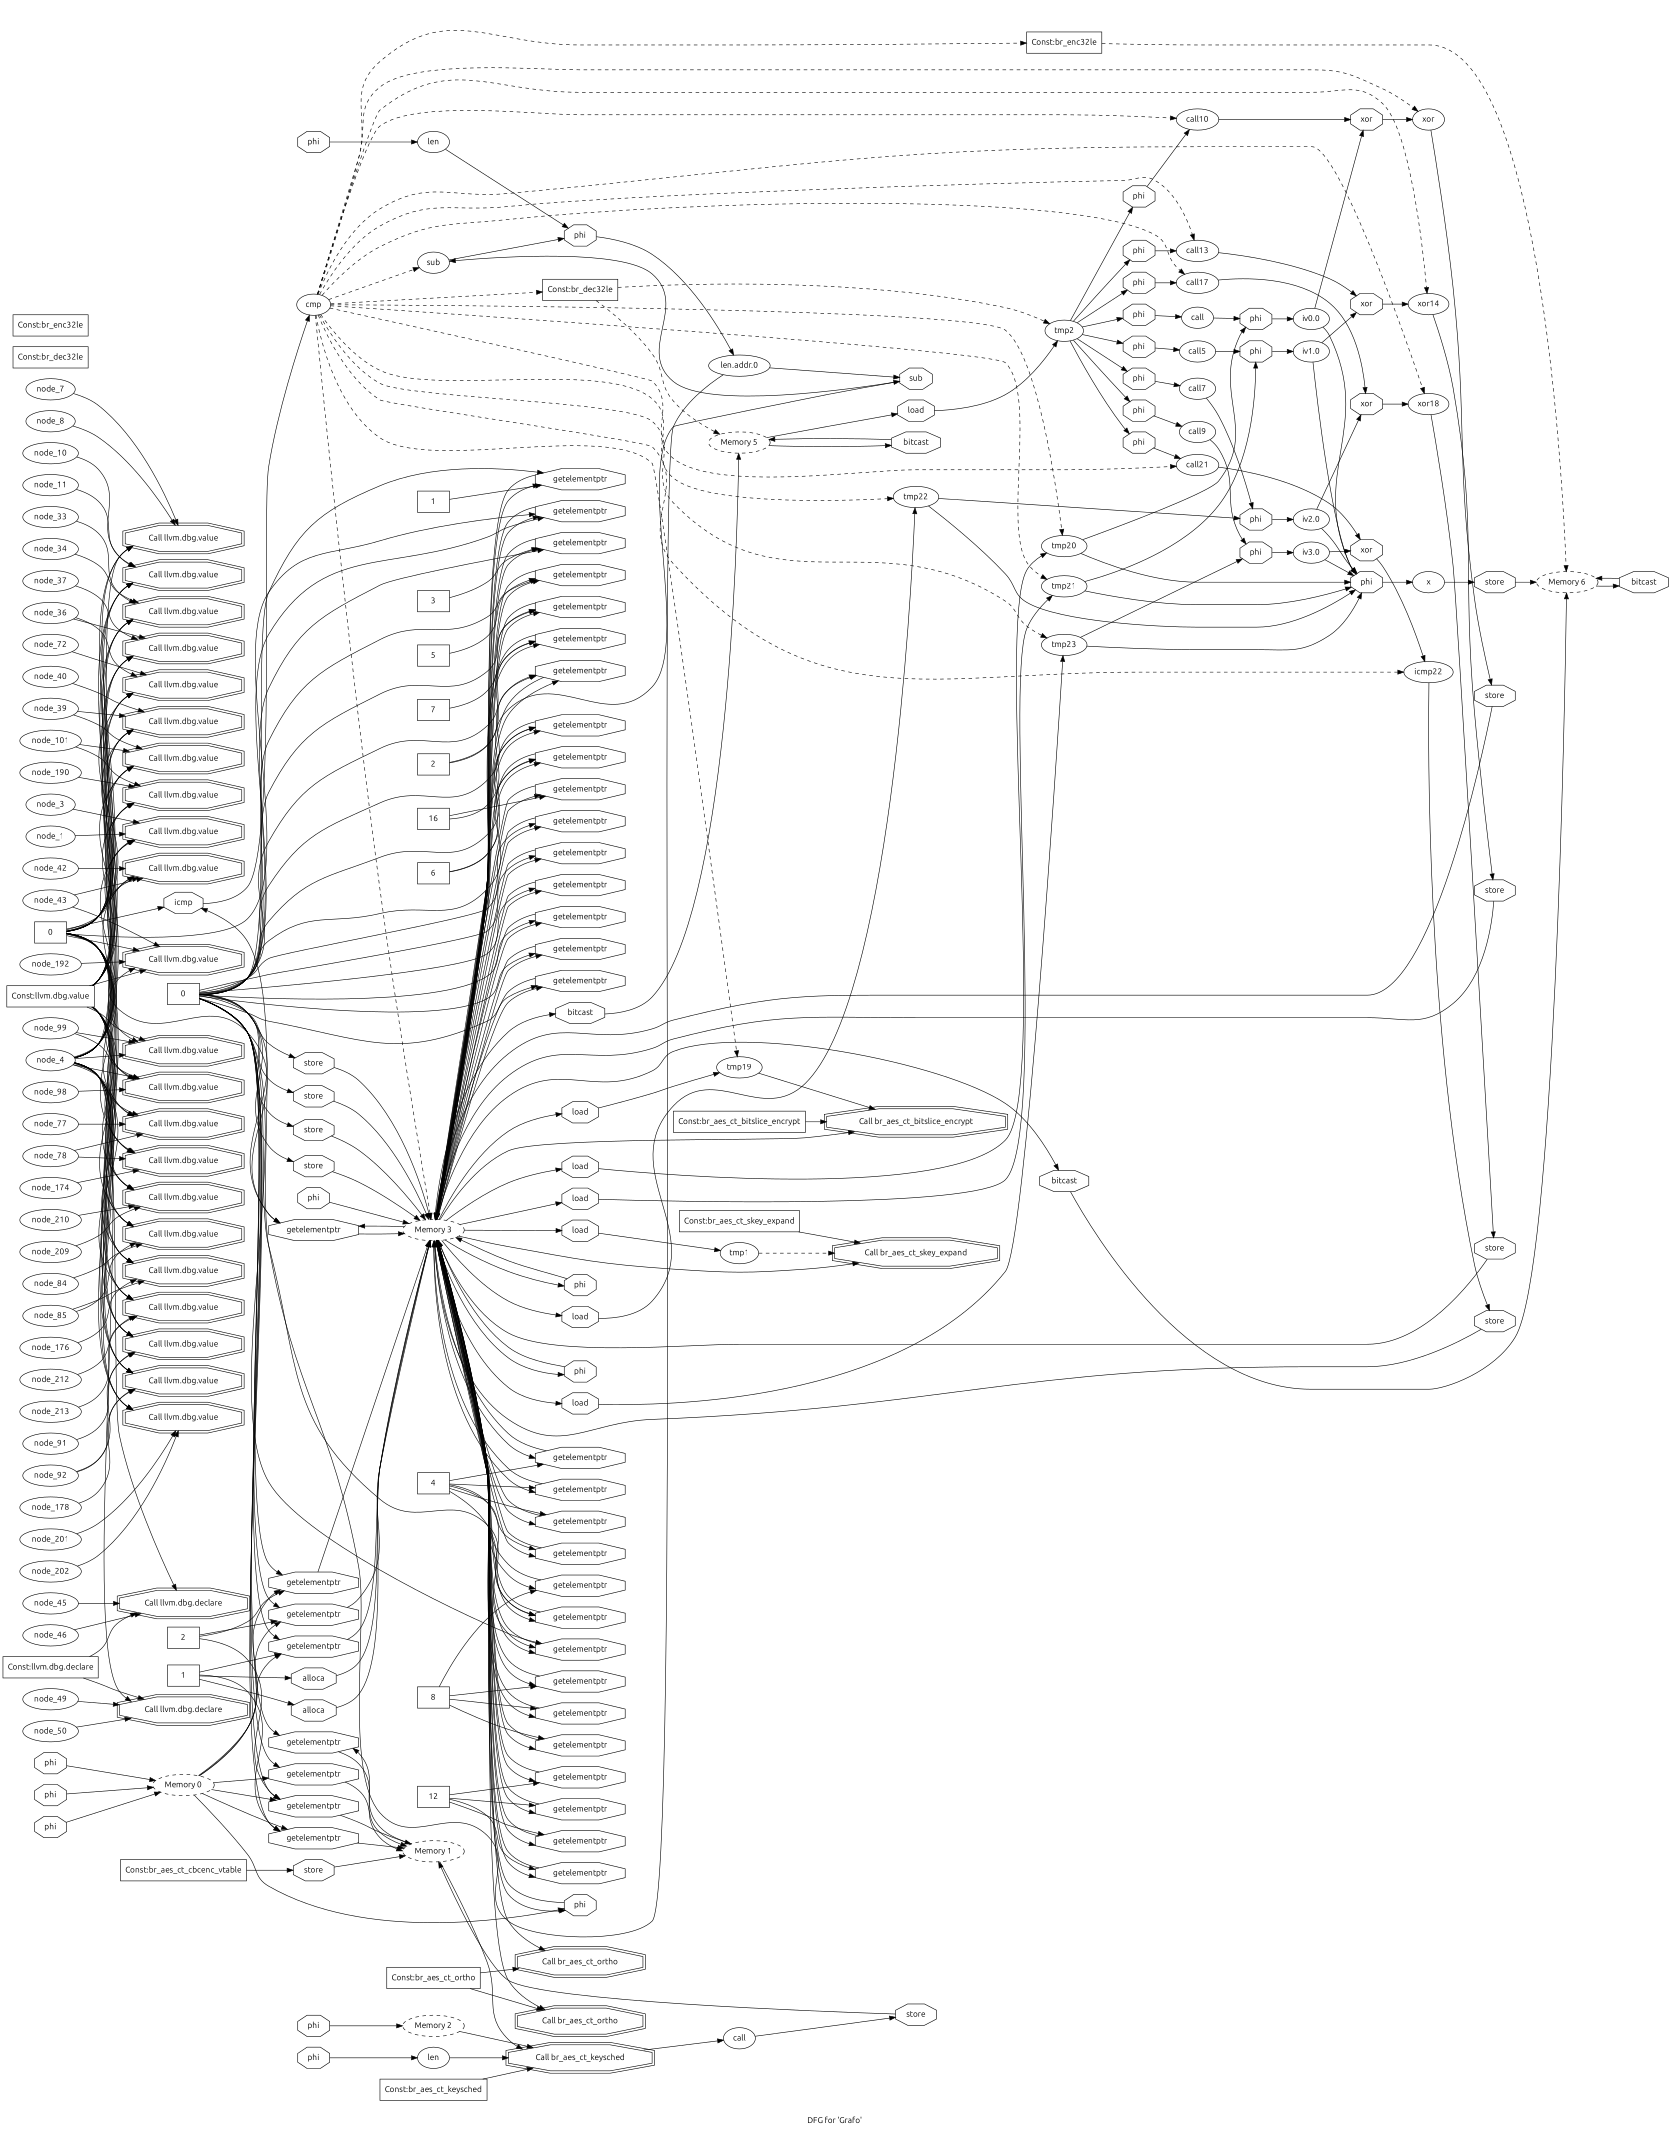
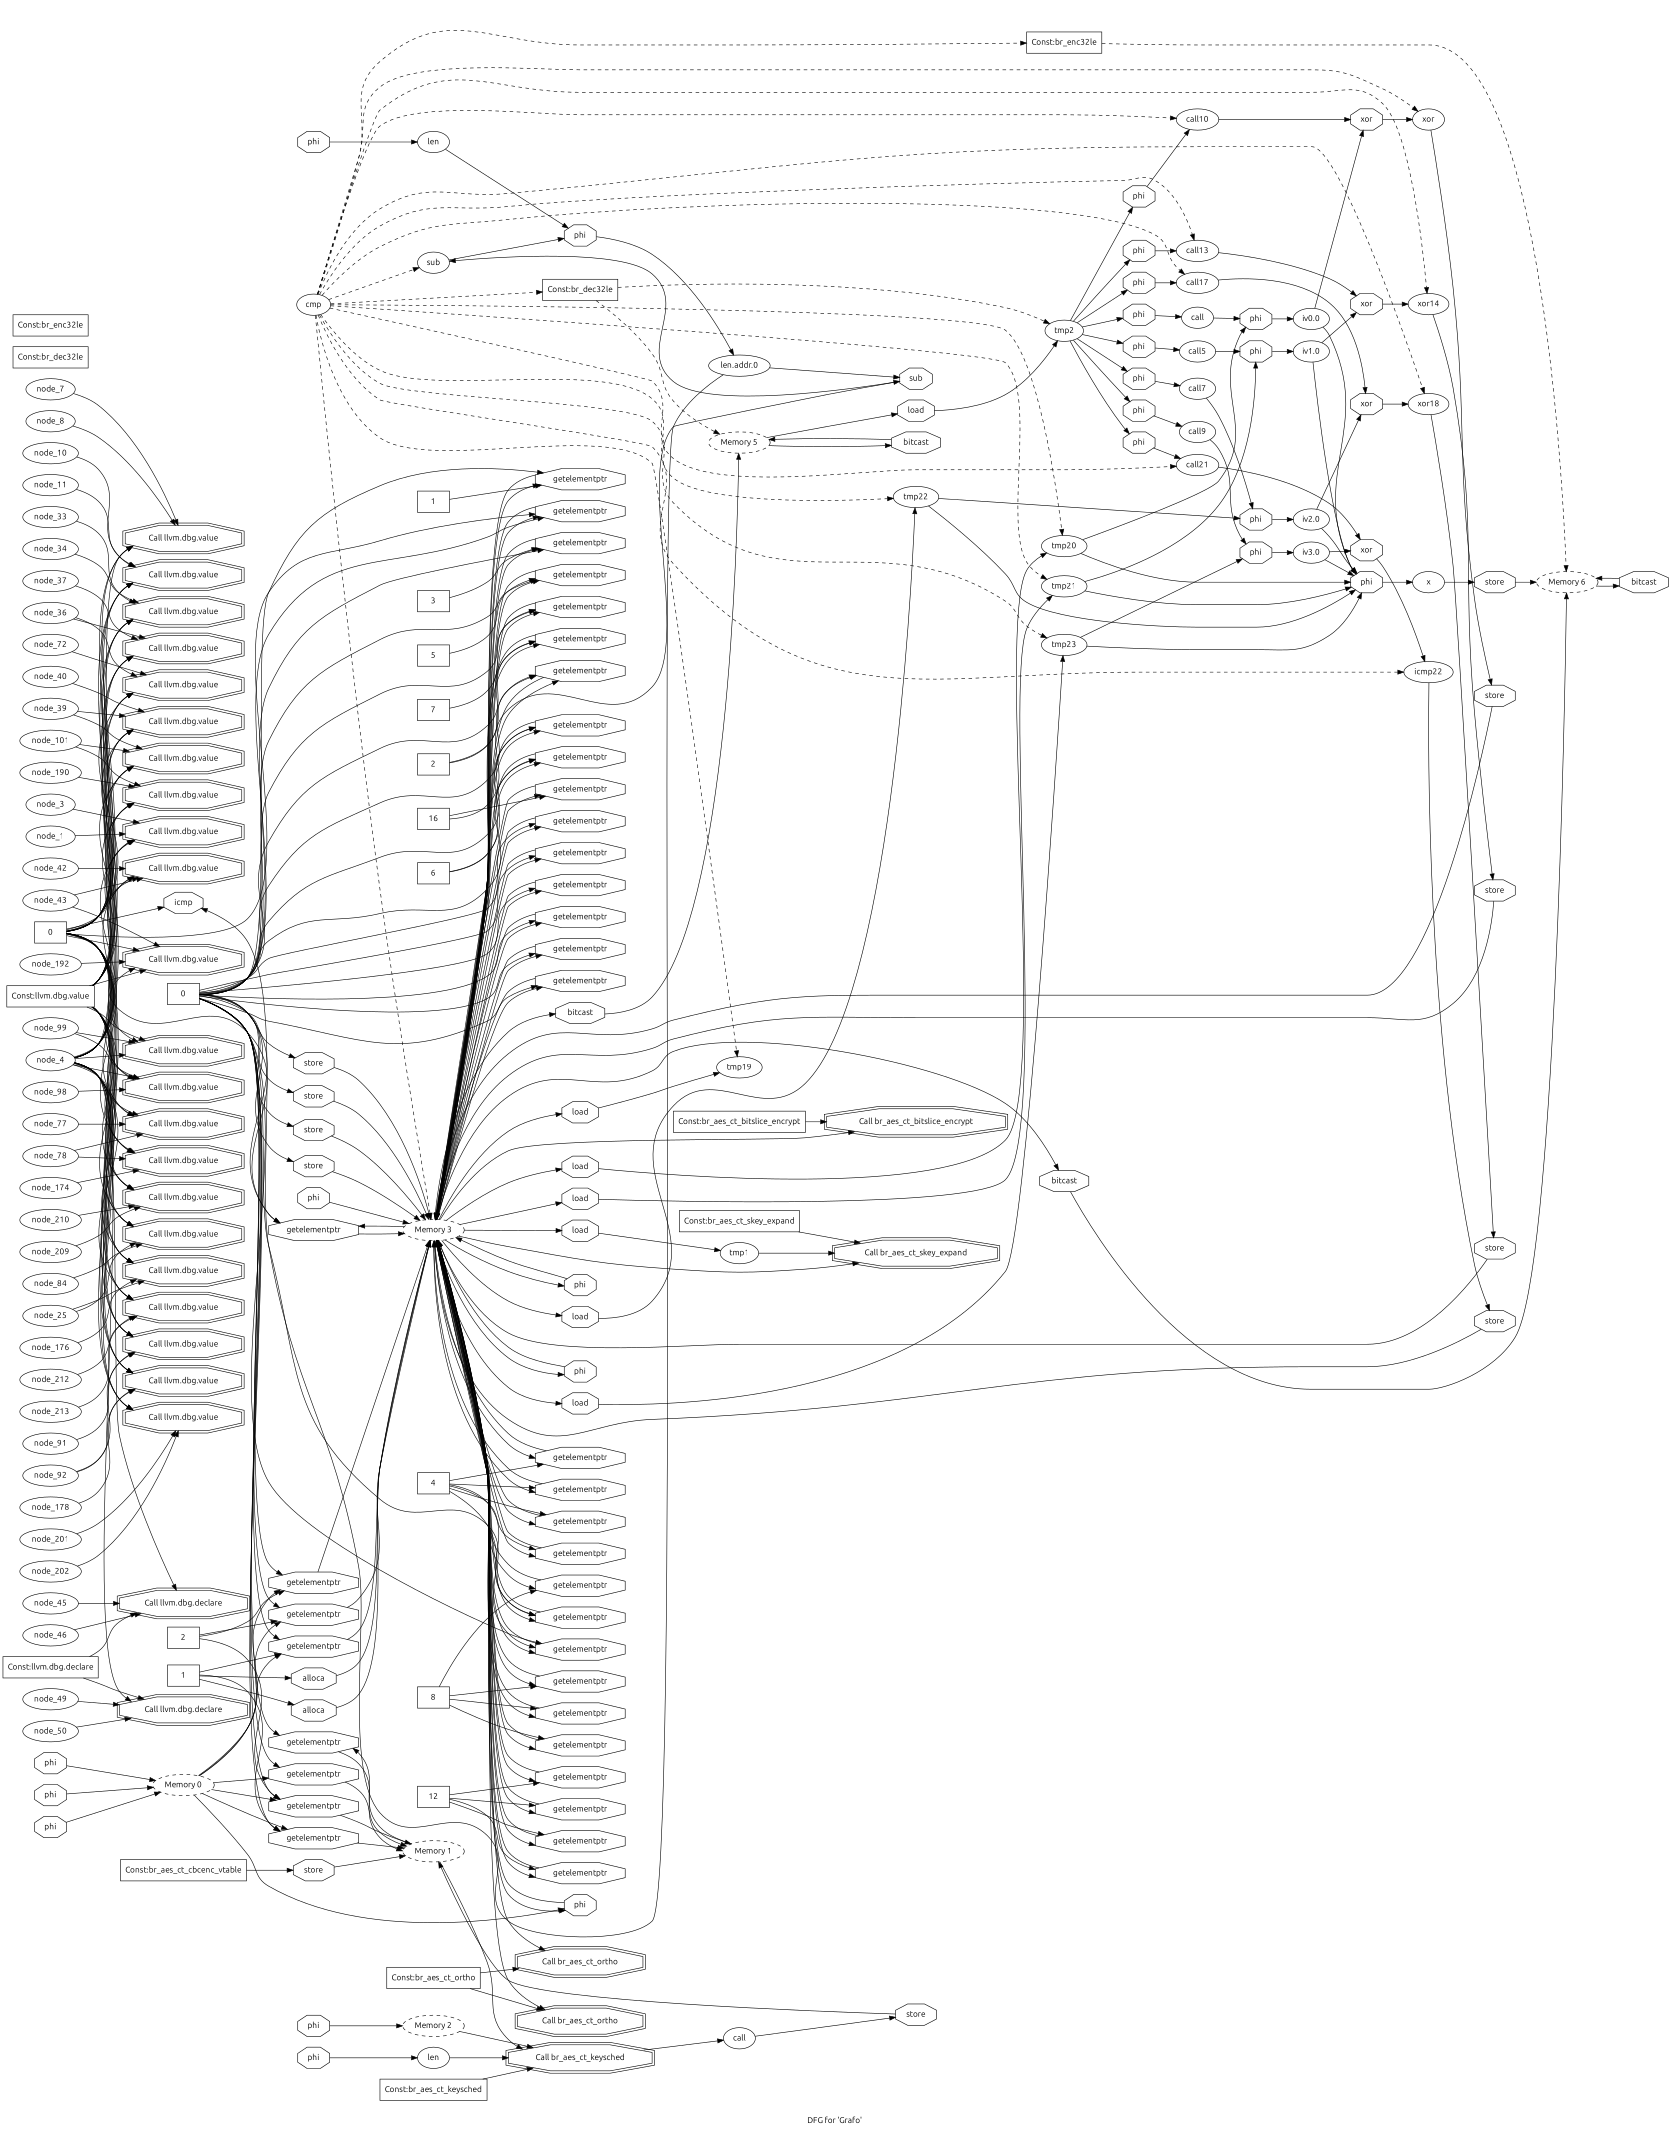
edge "icmp" -> "cmp": removed
edge "tmp19" -> "Call br_aes_ct_bitslice_encrypt": removed
edge "tmp1" -> "Call br_aes_ct_skey_expand": style dashed -> solid
node "node_85": label "node_85" -> "node_25"
